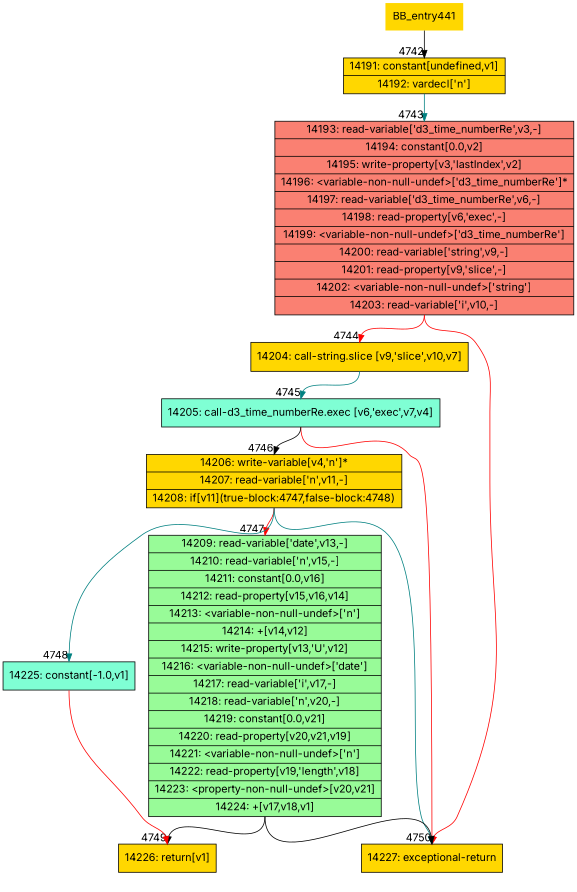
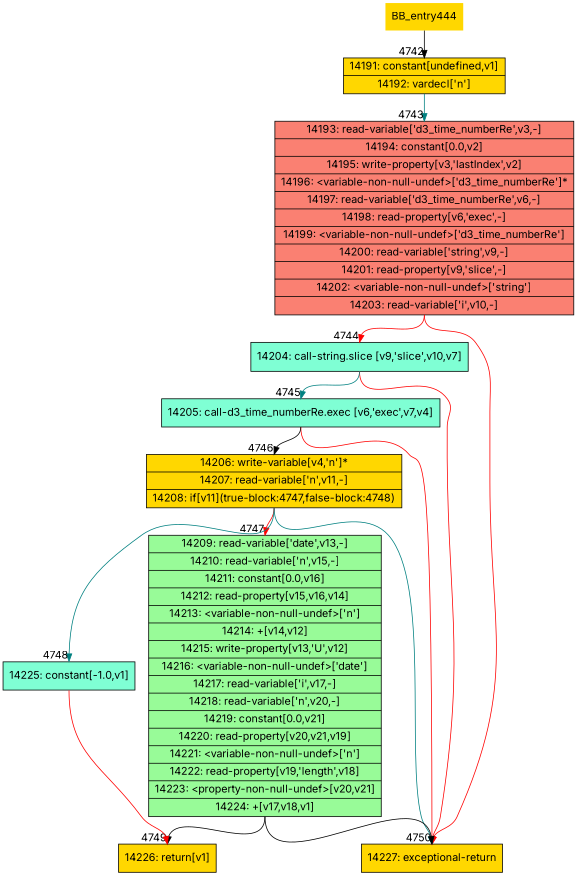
node "BB_entry441": label "BB_entry441" -> "BB_entry444"
node "14204: call-string.slice [v9,'slice',v10,v7]": fillcolor gold -> aquamarine
edge "14204: call-string.slice [v9,'slice',v10,v7]" -> "14227: exceptional-return": added
